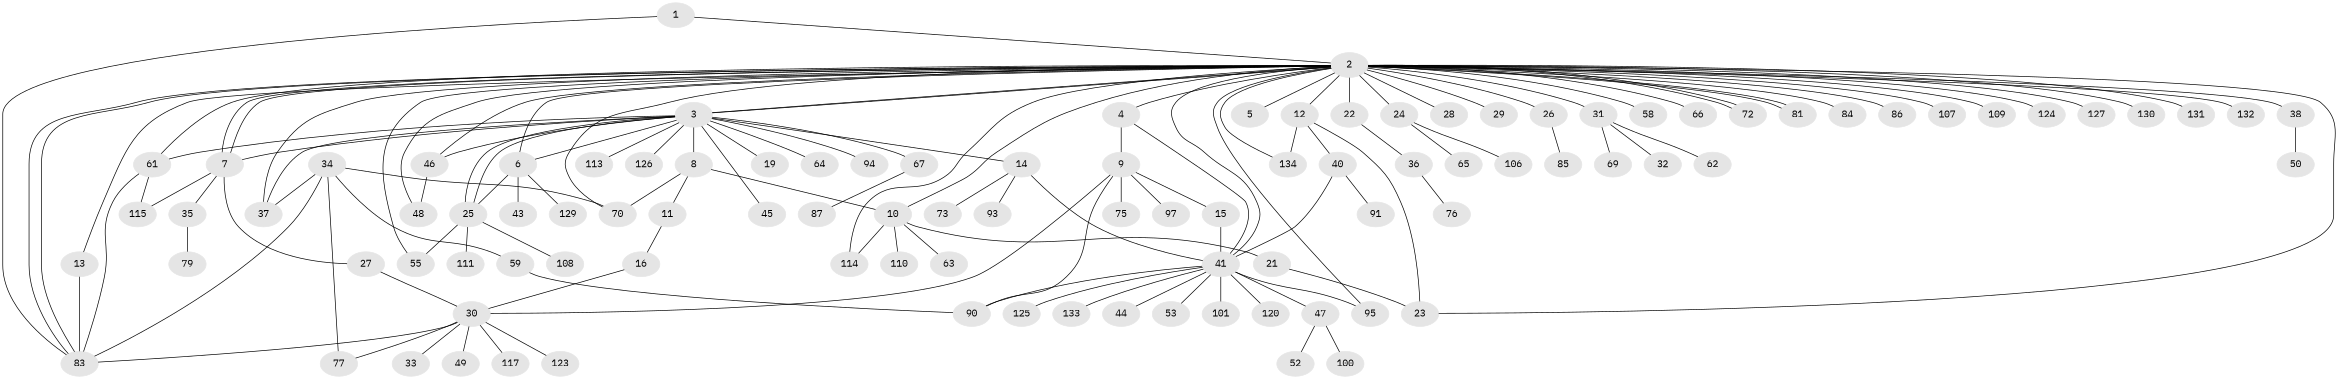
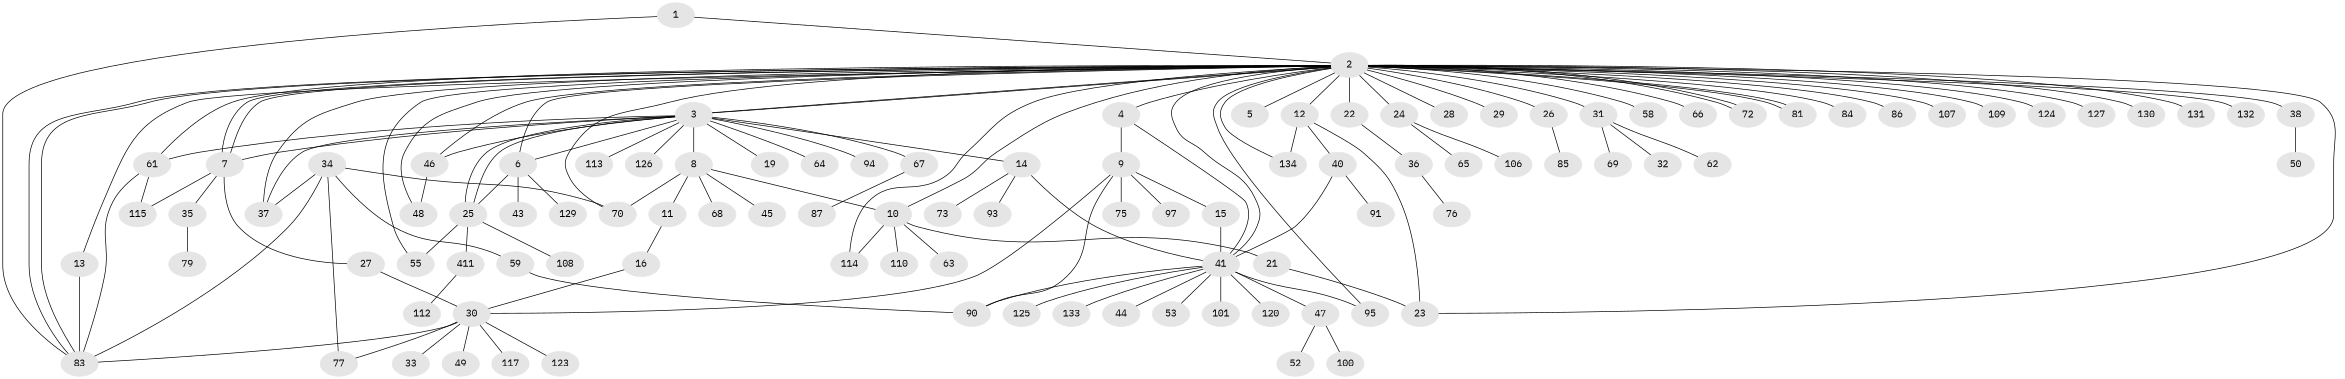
edge "3" -- "45": now "8" -- "45"
node "68": added
node "111": label "111" -> "411"
node "112": added
